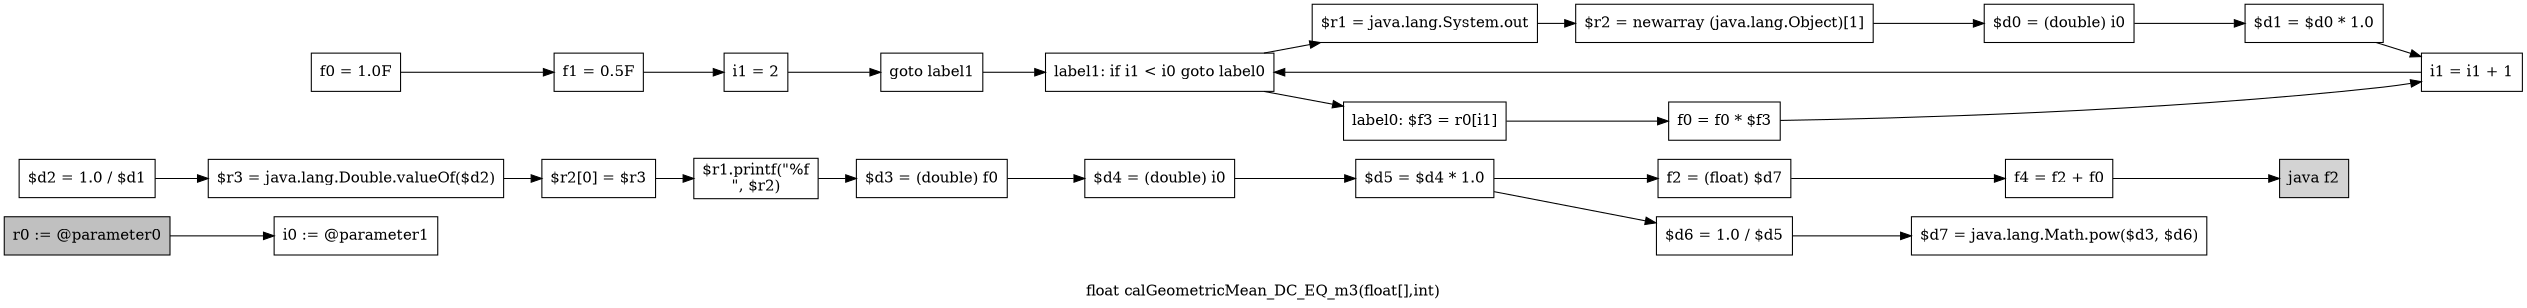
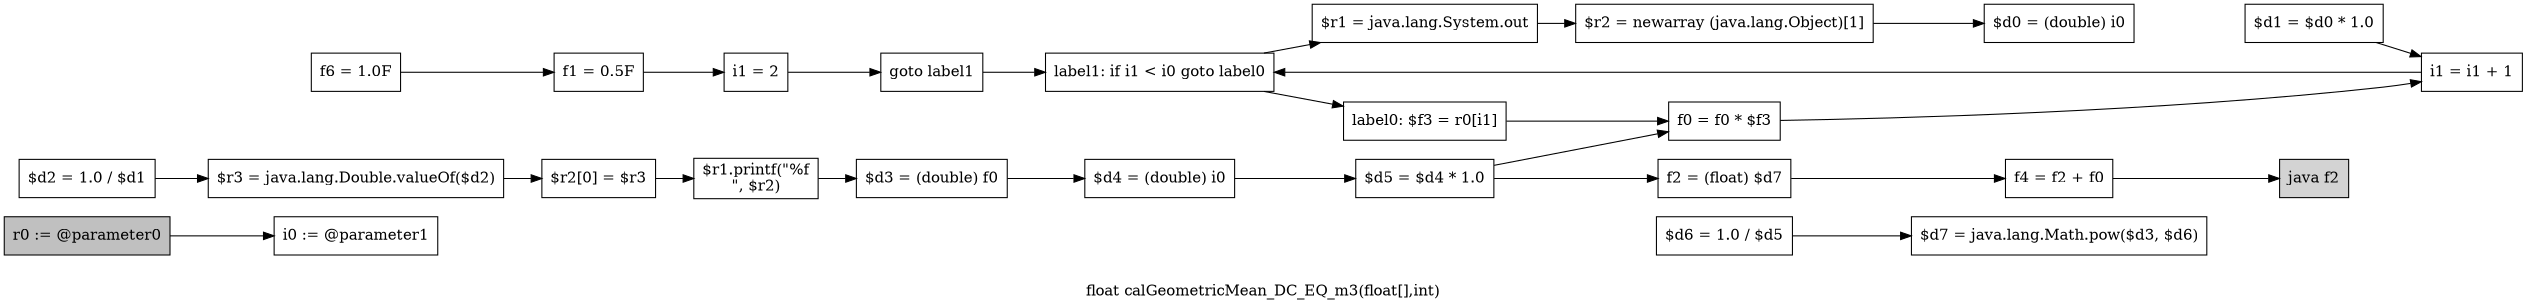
edge "$d0 = (double) i0" -> "$d1 = $d0 * 1.0": removed
node "f0 = 1.0F": label "f0 = 1.0F" -> "f6 = 1.0F"
edge "$d5 = $d4 * 1.0" -> "$d6 = 1.0 / $d5": now "$d5 = $d4 * 1.0" -> "f0 = f0 * $f3"
